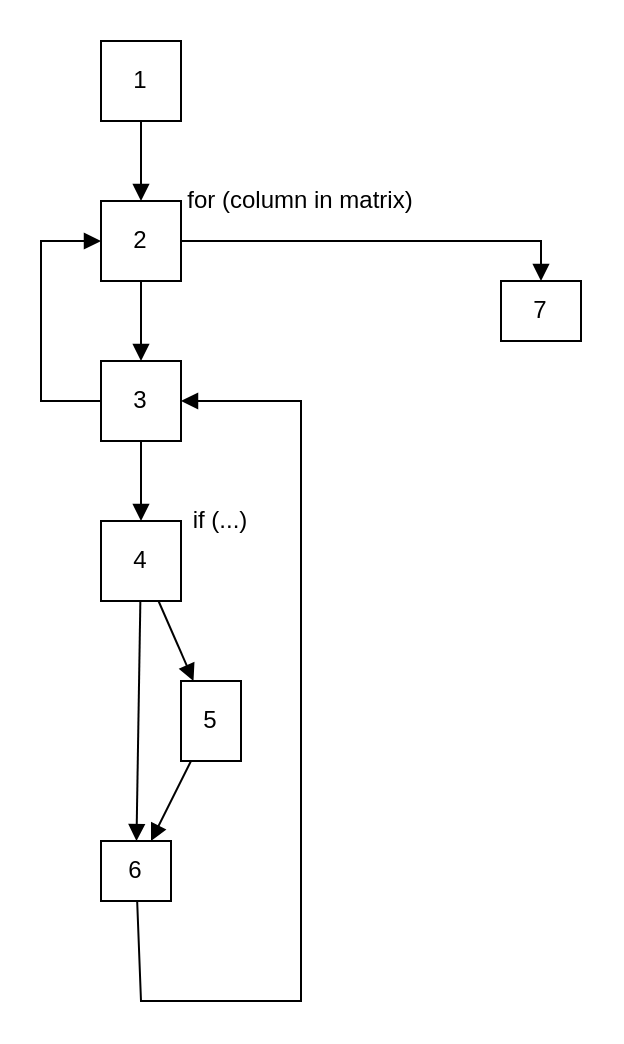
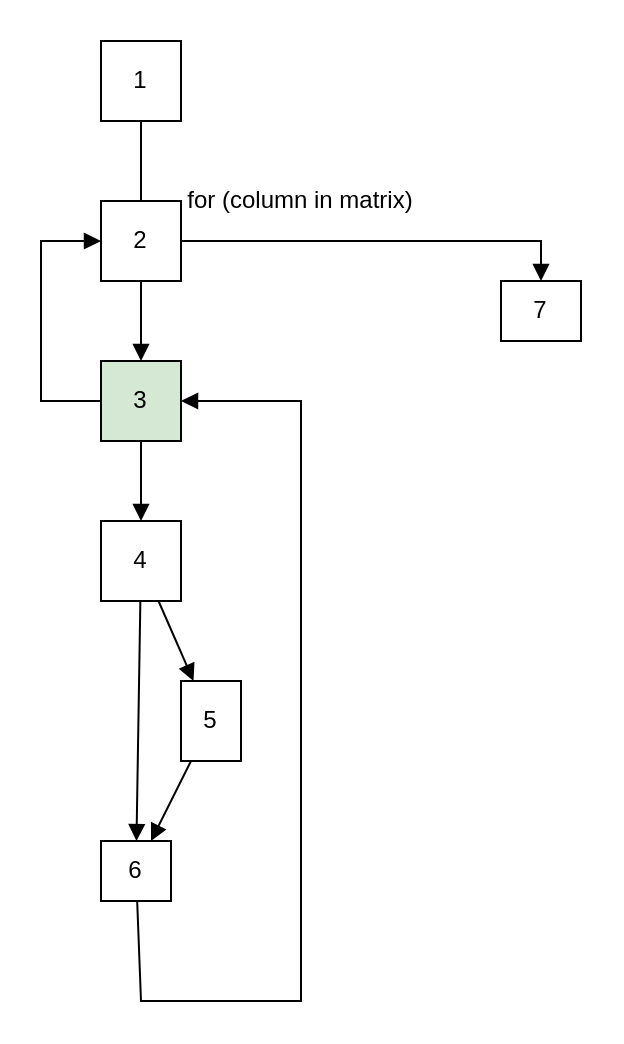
edge "1" -> "2": arrowhead block -> none
node "3": fillcolor #ffffff -> #d5e8d4
node "if (...)": removed
